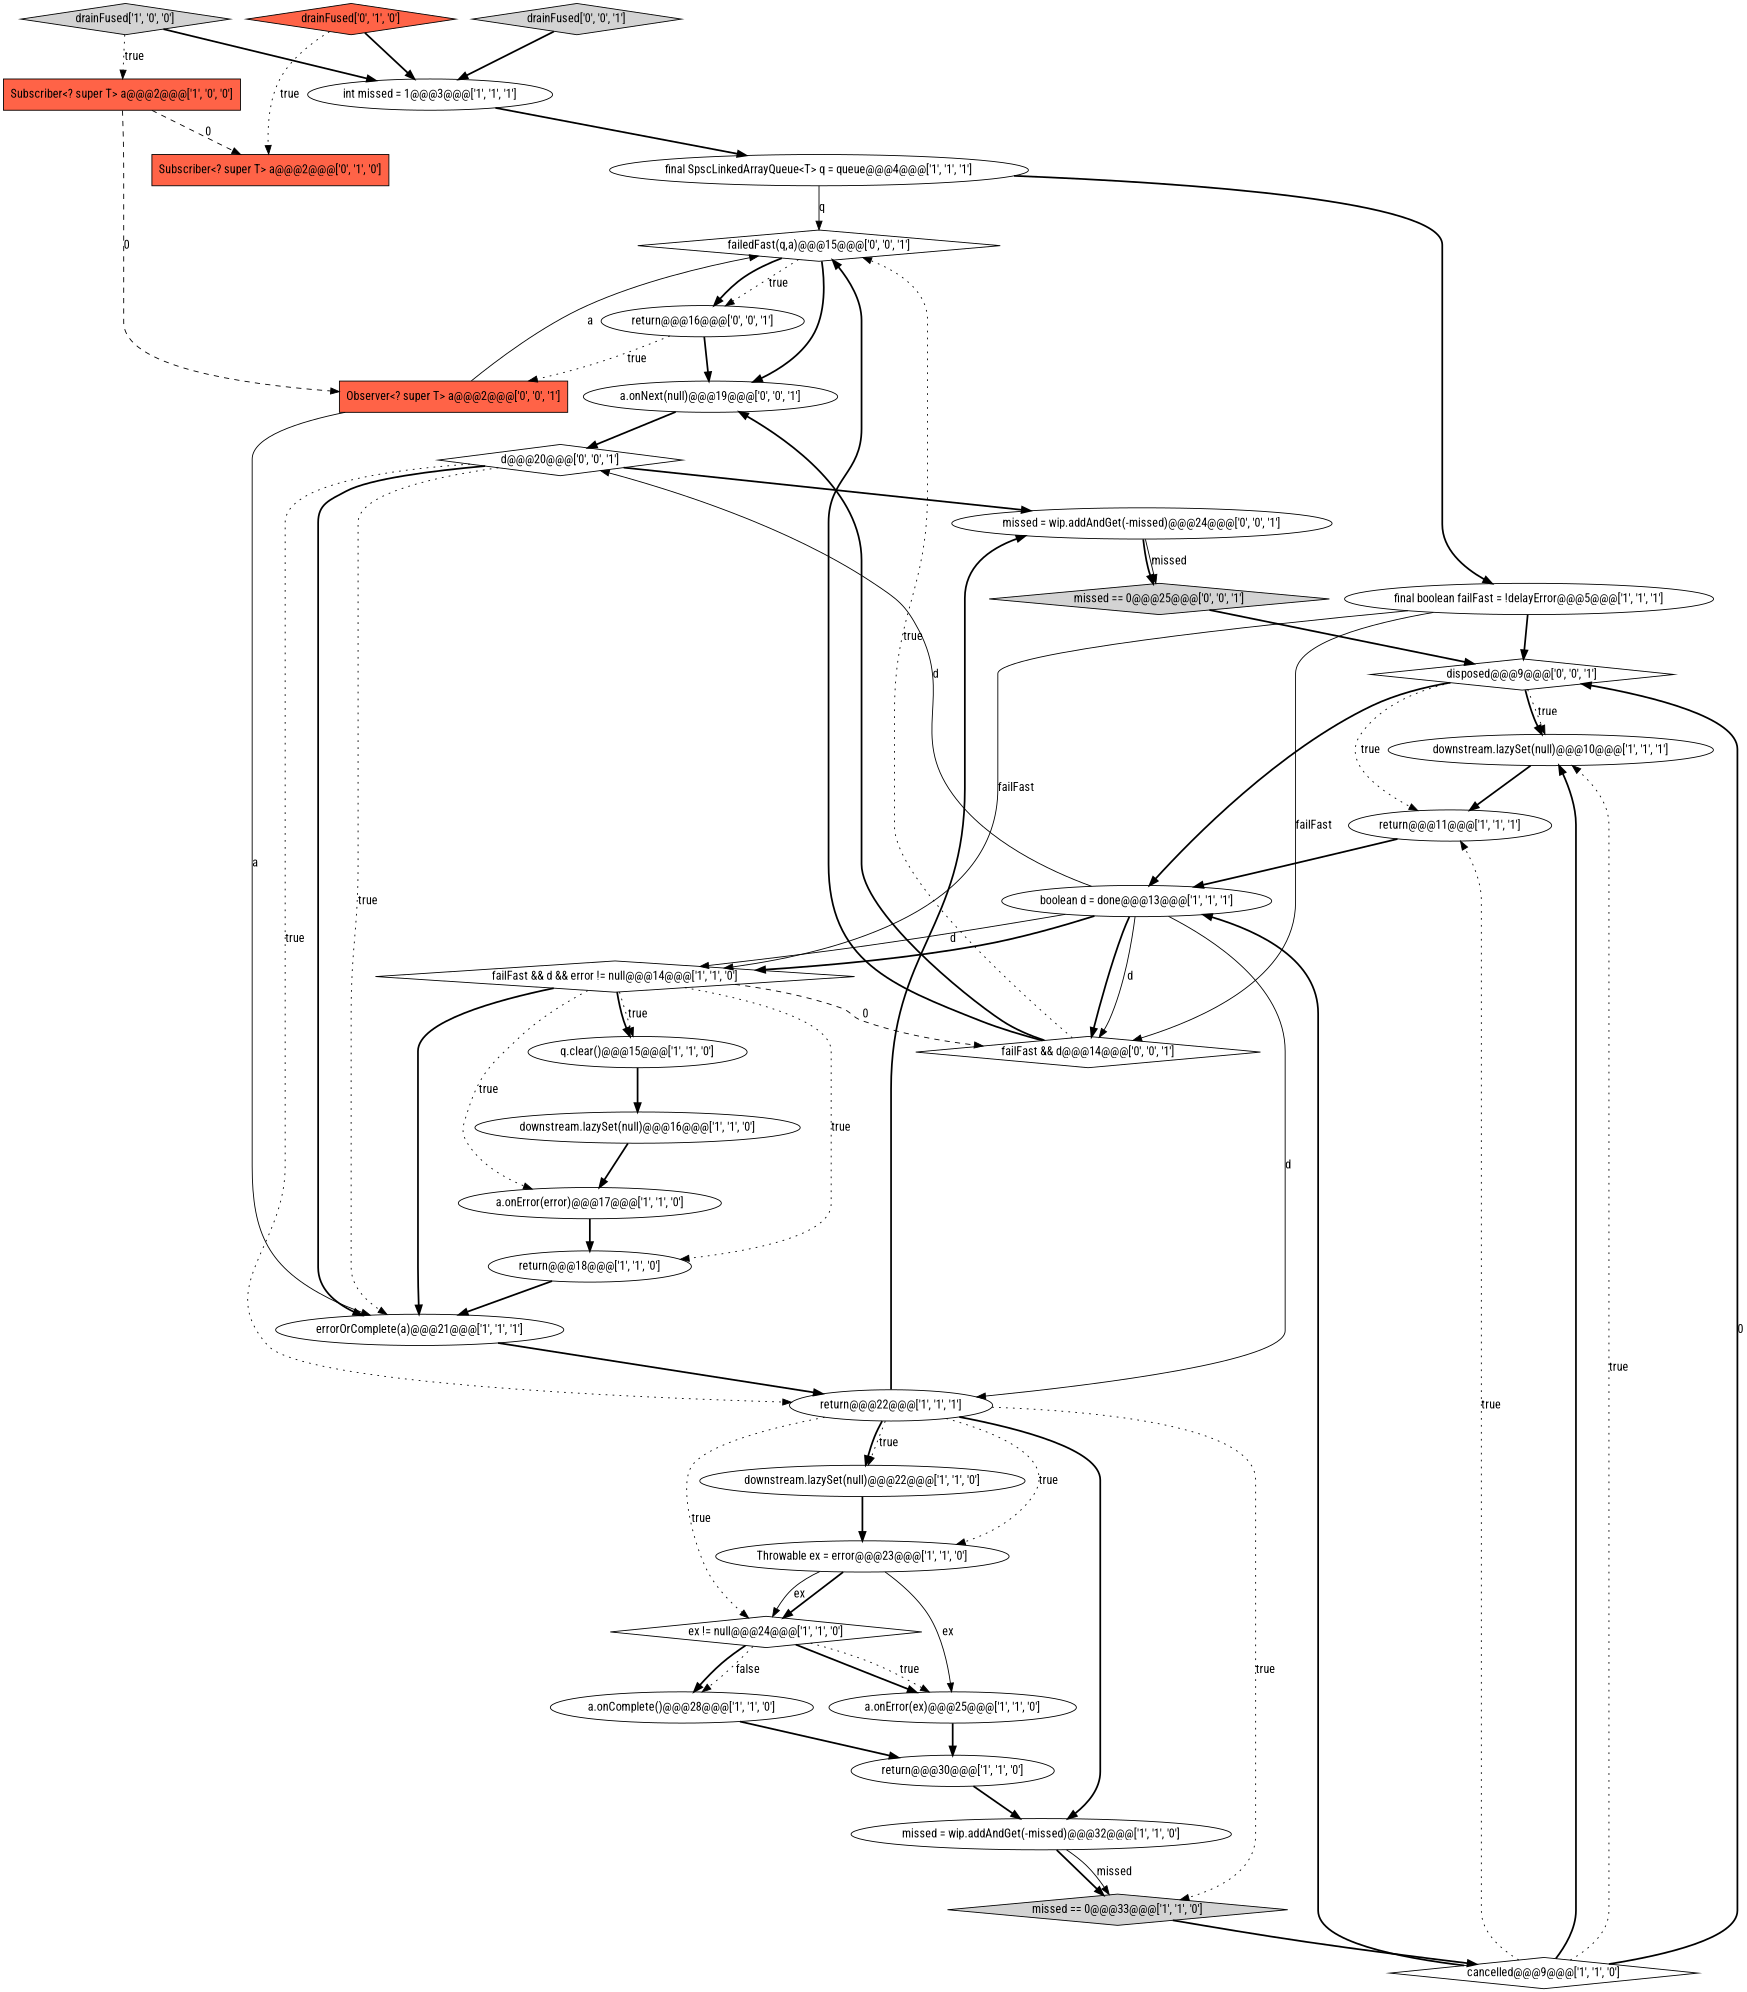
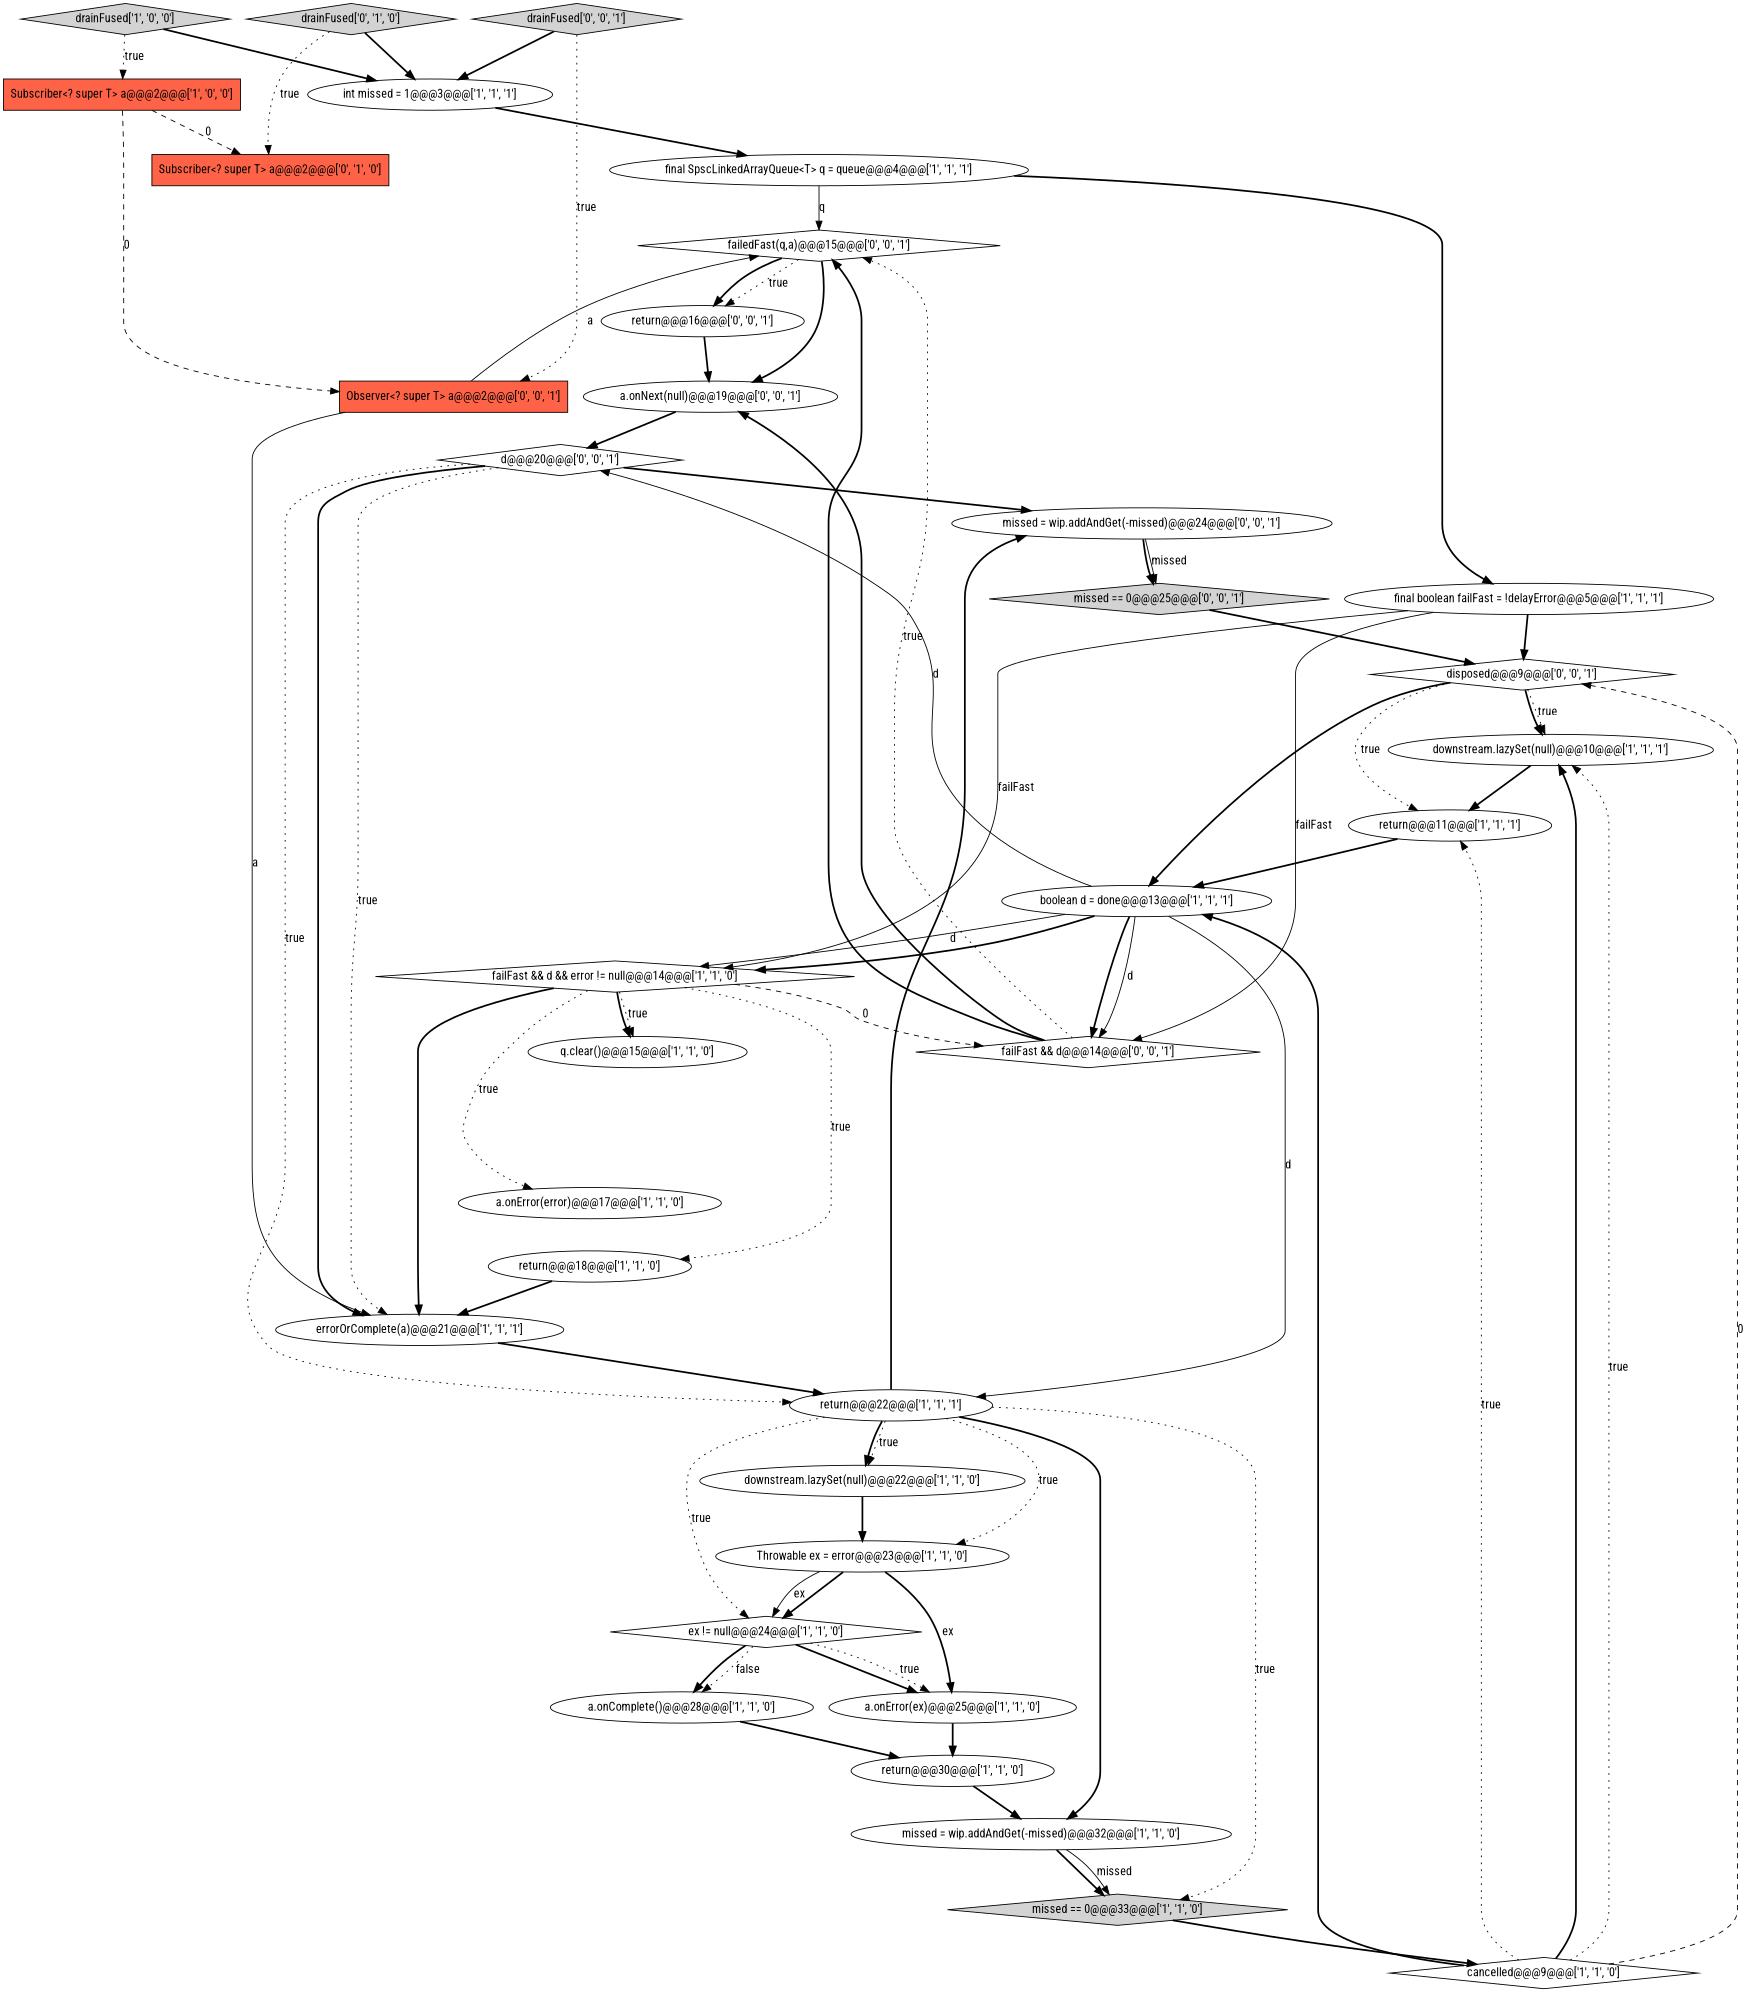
node "drainFused['0', '1', '0']": fillcolor tomato -> lightgray
edge "return@@@16@@@['0', '0', '1']" -> "Observer<? super T> a@@@2@@@['0', '0', '1']": now "drainFused['0', '0', '1']" -> "Observer<? super T> a@@@2@@@['0', '0', '1']"
node "downstream.lazySet(null)@@@16@@@['1', '1', '0']": removed
edge "a.onError(error)@@@17@@@['1', '1', '0']" -> "return@@@18@@@['1', '1', '0']": removed
edge "cancelled@@@9@@@['1', '1', '0']" -> "disposed@@@9@@@['0', '0', '1']": style bold -> dashed
edge "Throwable ex = error@@@23@@@['1', '1', '0']" -> "a.onError(ex)@@@25@@@['1', '1', '0']": style solid -> bold
